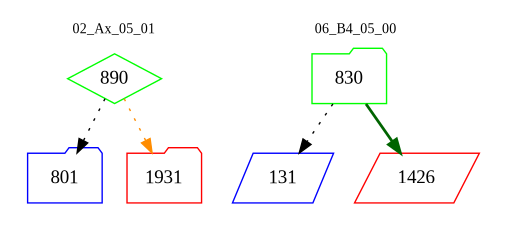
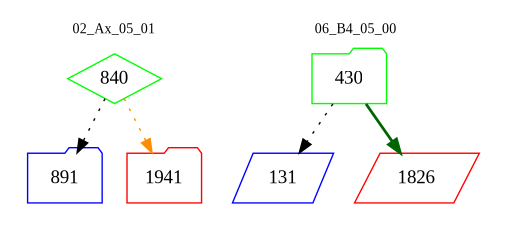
node "890": label "890" -> "840"
node "830": label "830" -> "430"
node "801": label "801" -> "891"
node "1931": label "1931" -> "1941"
node "1426": label "1426" -> "1826"
